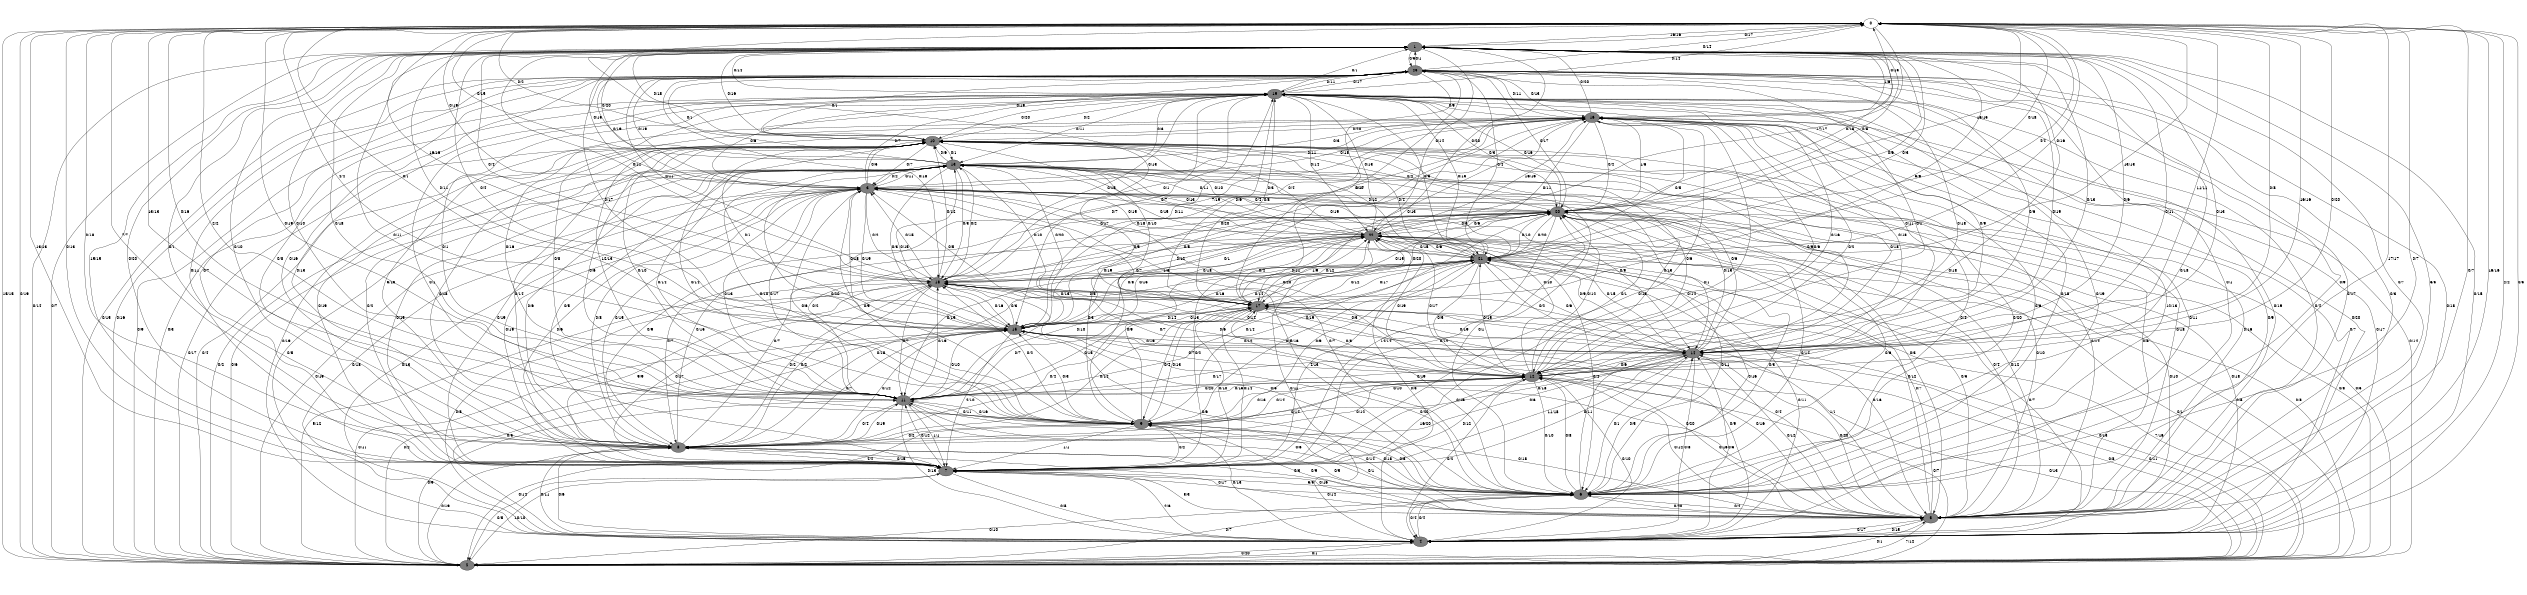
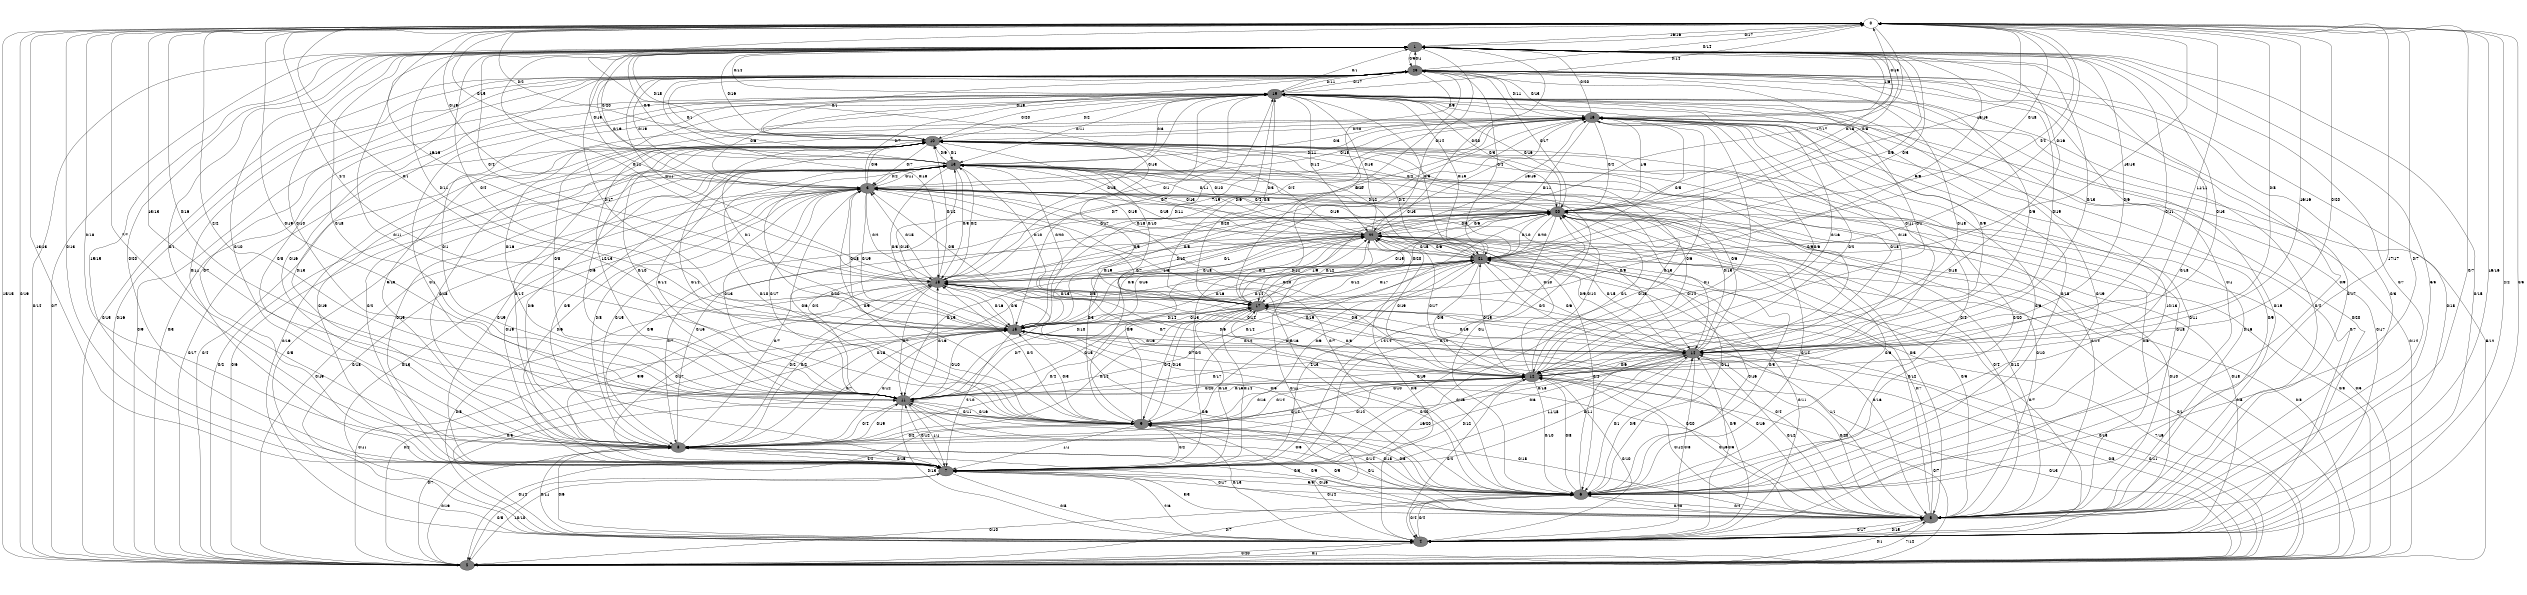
edge "1" -> "13": added, label "0/9"
edge "2" -> "18": now "2" -> "16"
edge "2" -> "11": label "0/9" -> "0/7"
